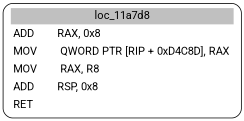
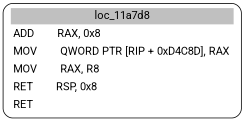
node "loc_11a7d8": text "ADD        RSP, 0x8" -> "RET        RSP, 0x8"
